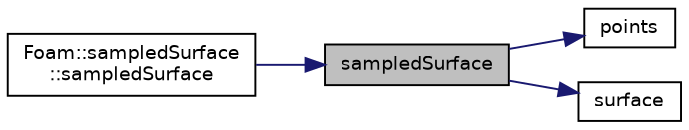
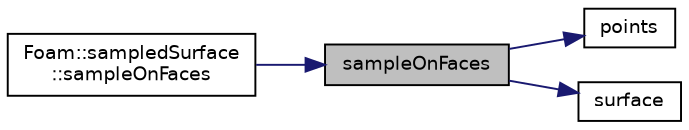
node "Foam::sampledSurface ::sampledSurface": label "Foam::sampledSurface ::sampledSurface" -> "Foam::sampledSurface ::sampleOnFaces"
node "sampledSurface": label "sampledSurface" -> "sampleOnFaces"
